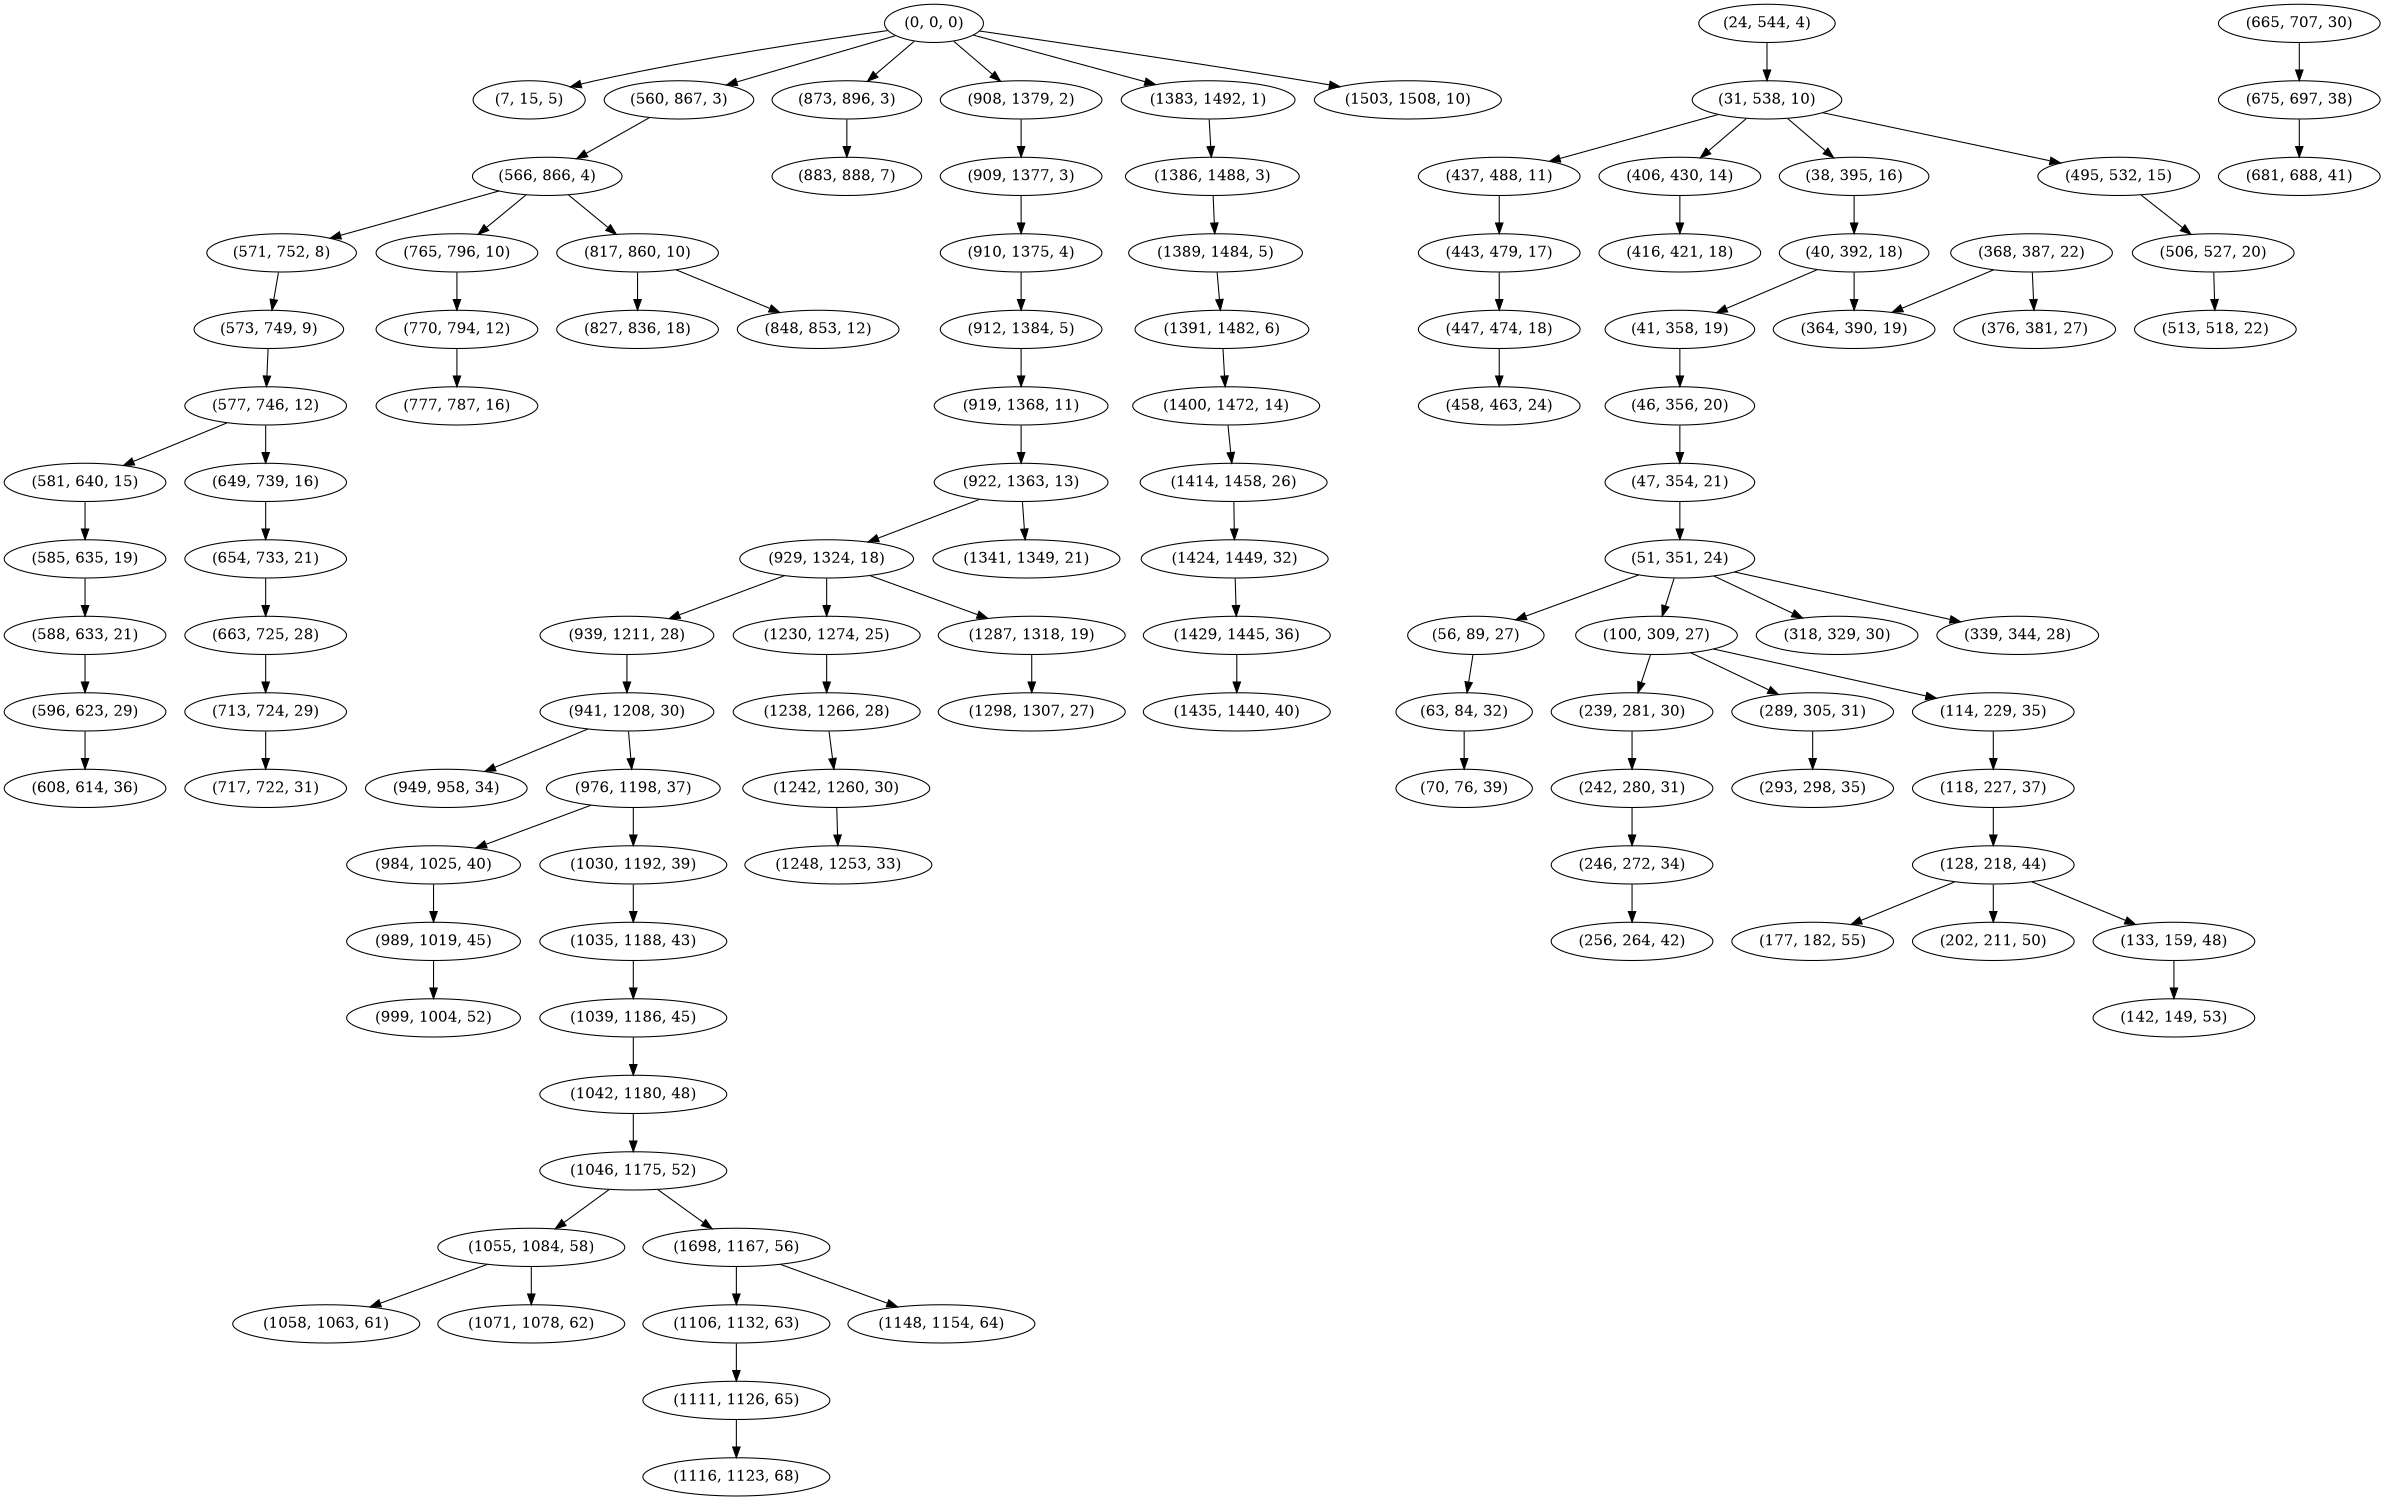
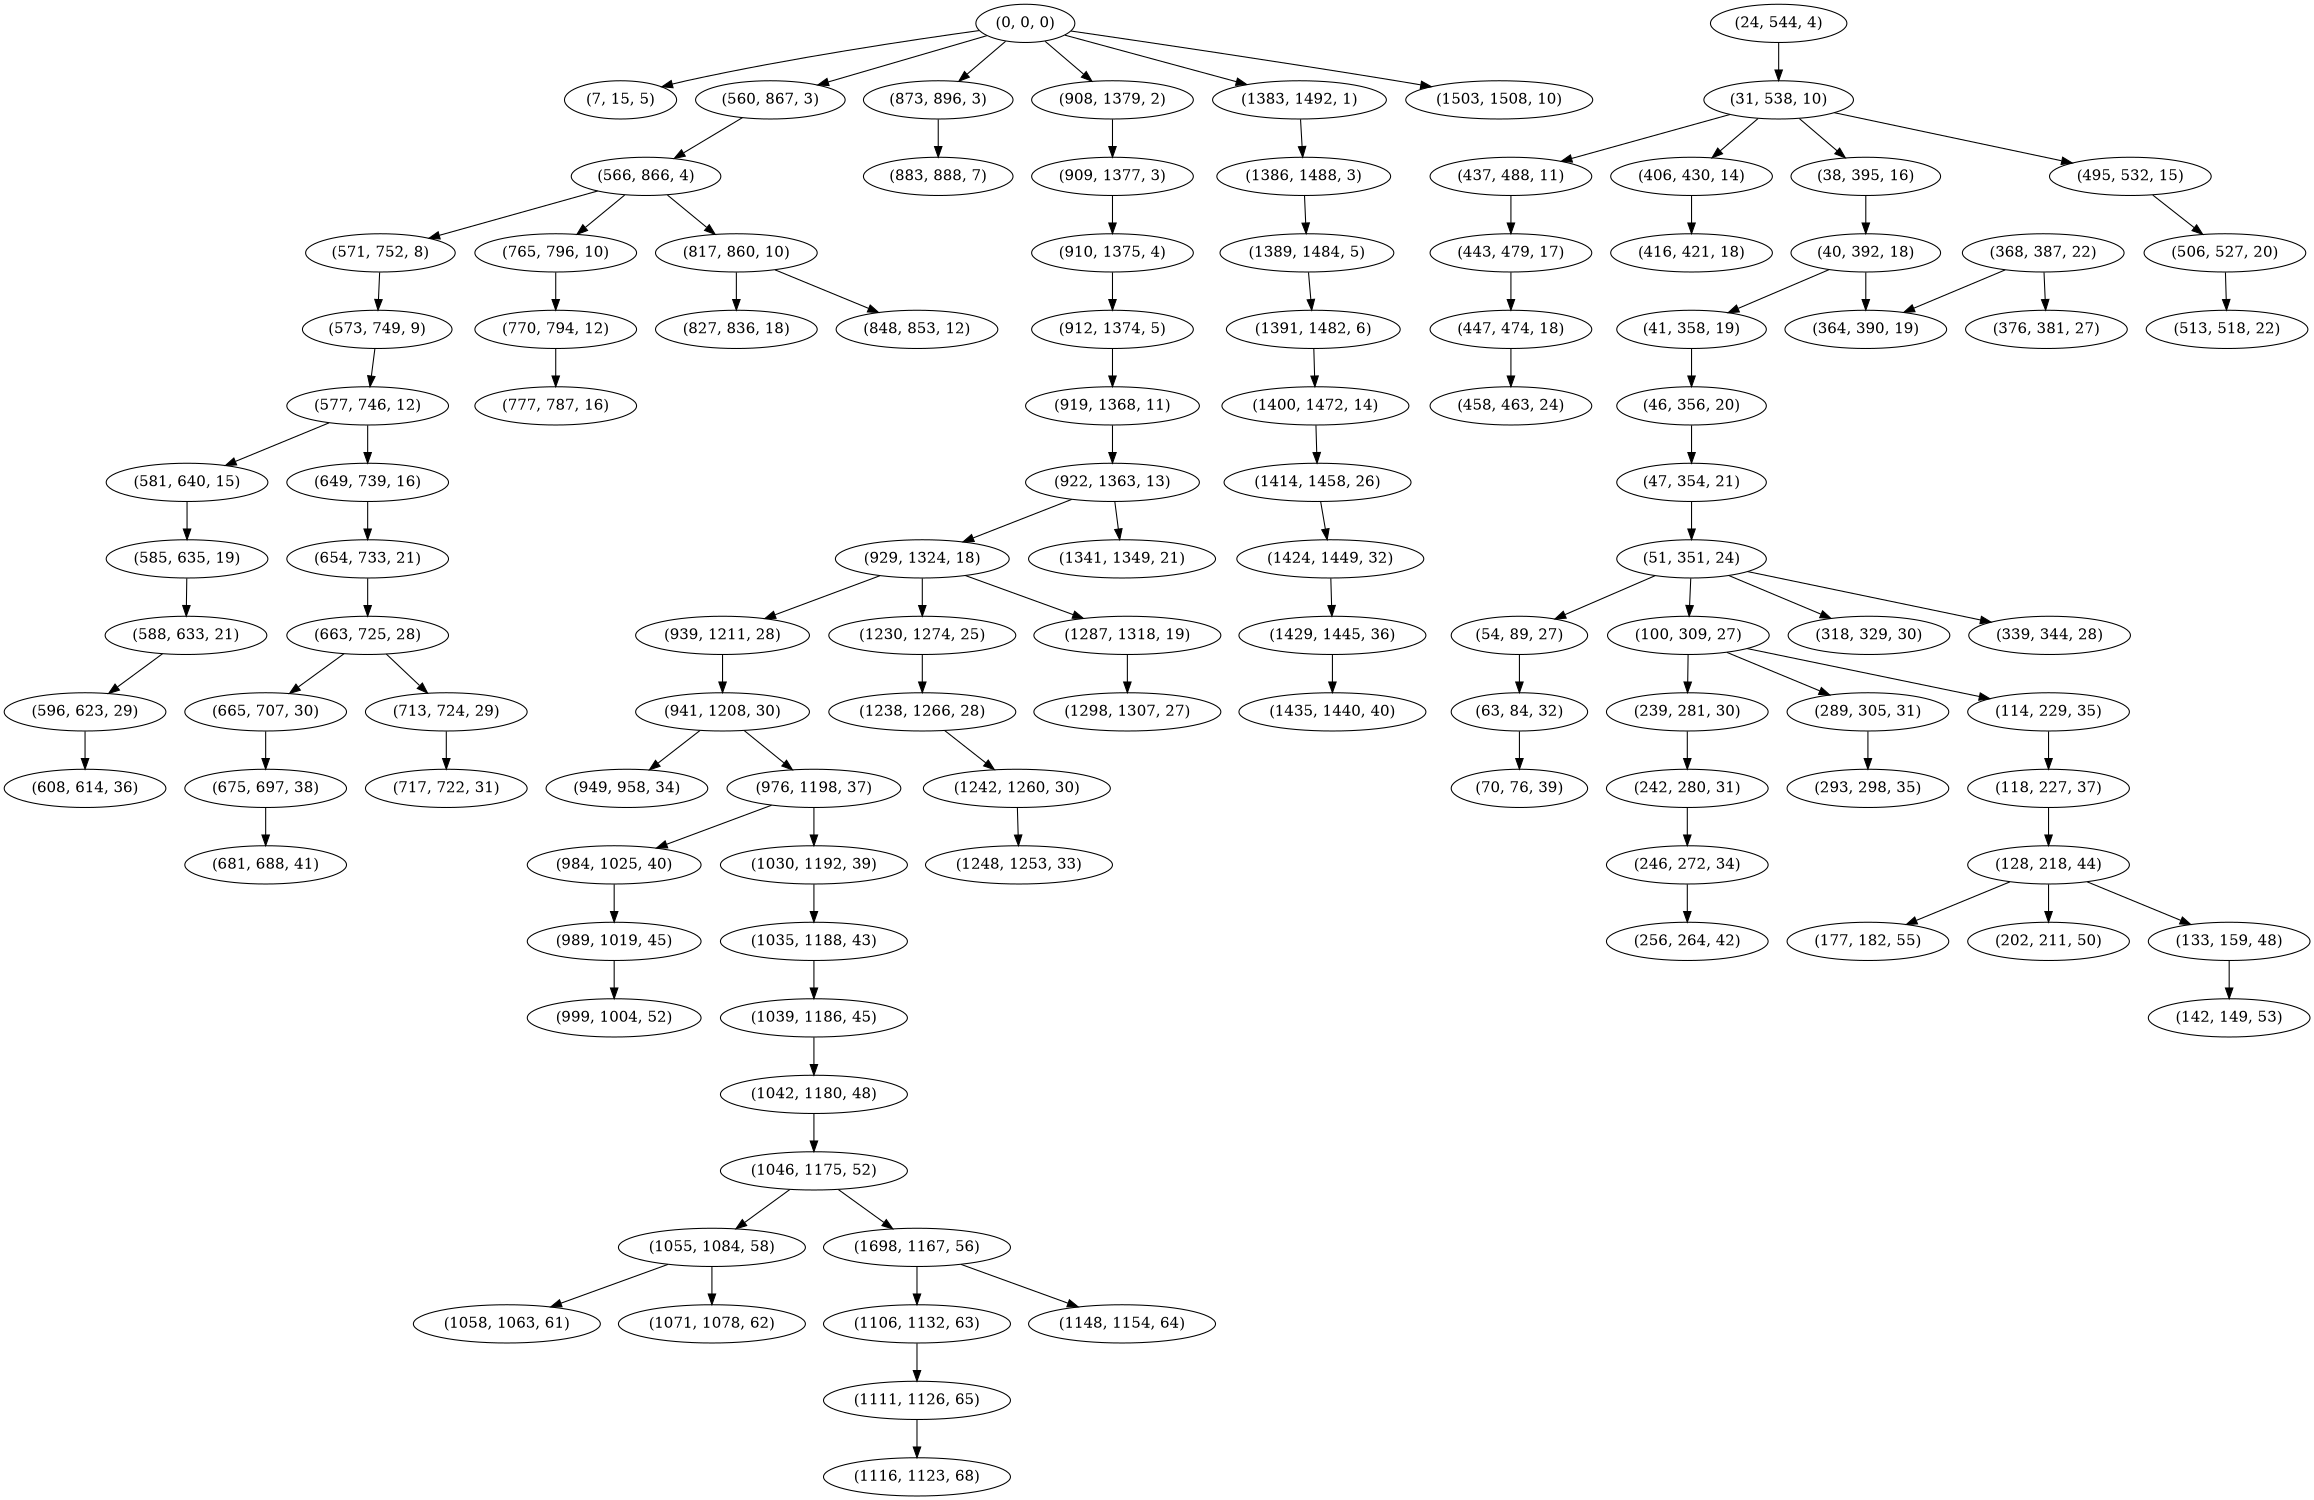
node "(912, 1384, 5)": label "(912, 1384, 5)" -> "(912, 1374, 5)"
node "(56, 89, 27)": label "(56, 89, 27)" -> "(54, 89, 27)"
edge "(663, 725, 28)" -> "(665, 707, 30)": added
